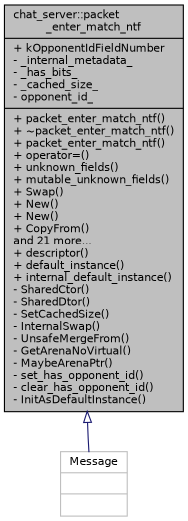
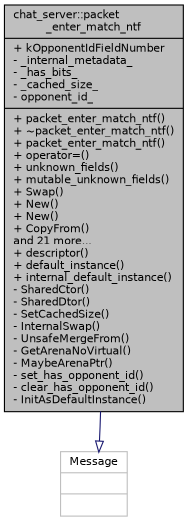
edge "Message" -> "chat_server::packet": reversed
